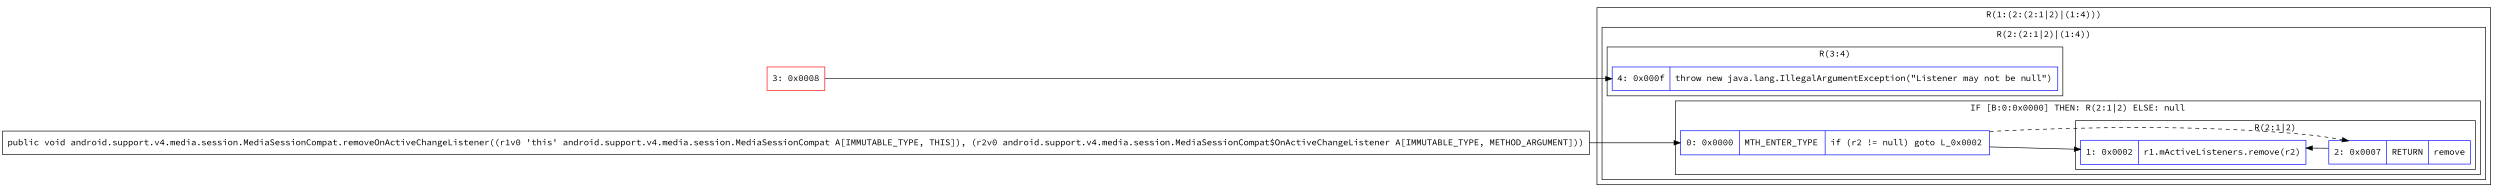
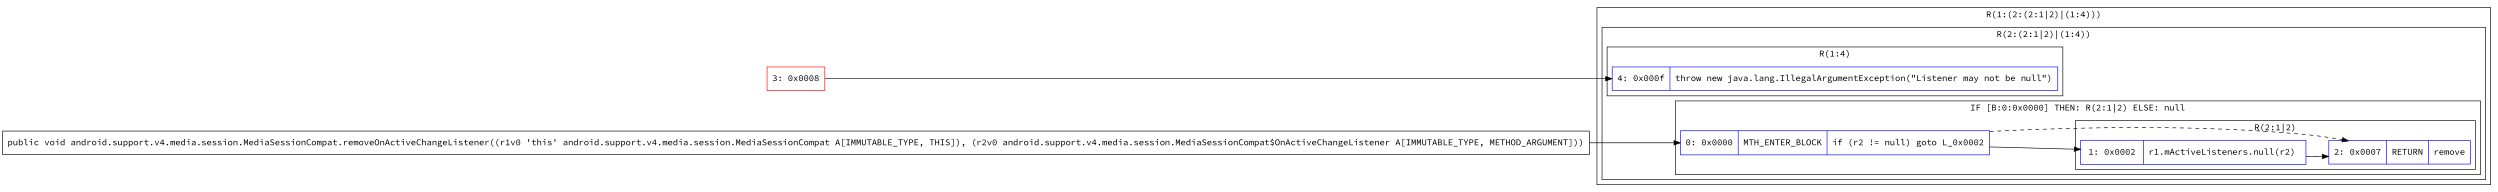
cluster "R(3:4)": label "R(3:4)" -> "R(1:4)"
node "0: 0x0000": text "MTH_ENTER_TYPE" -> "MTH_ENTER_BLOCK"
edge "2: 0x0007" -> "1: 0x0002": reversed
node "1: 0x0002": text "r1.mActiveListeners.remove(r2)" -> "r1.mActiveListeners.null(r2)"
